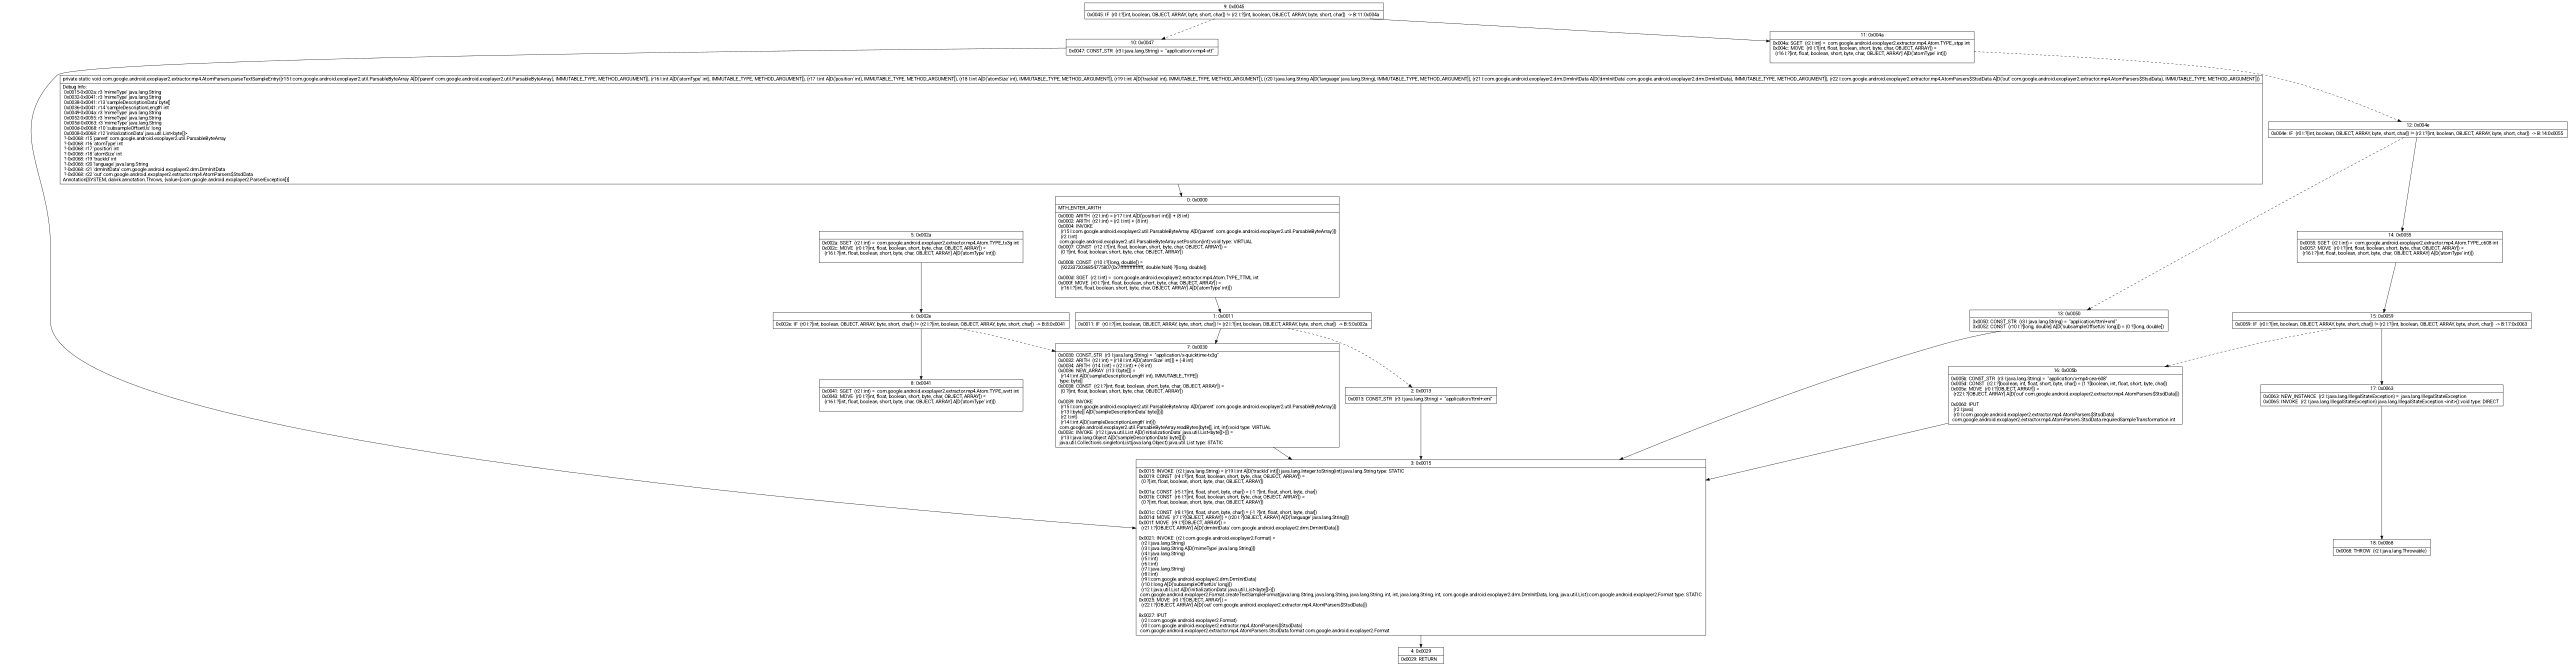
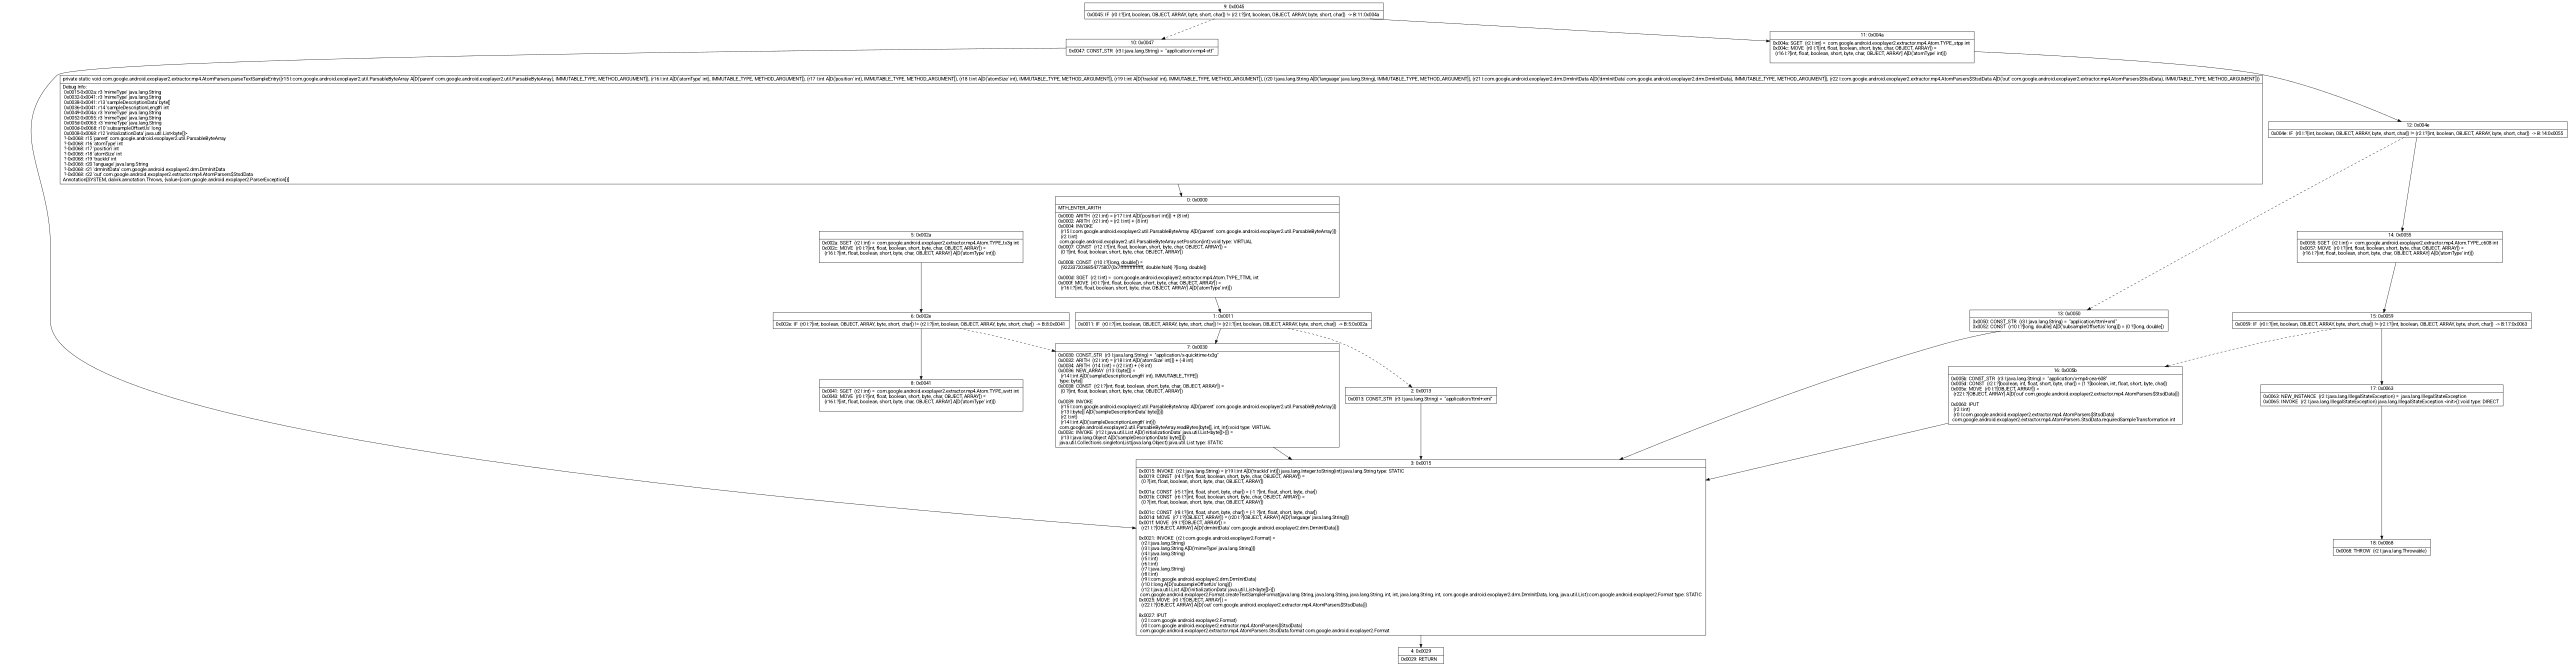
edge "11: 0x004a" -> "12: 0x004e": style dashed -> solid
node "16: 0x005b": text "(r2 I:java)" -> "(r2 I:int)"
